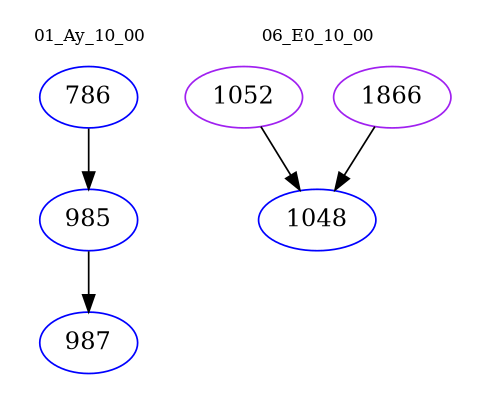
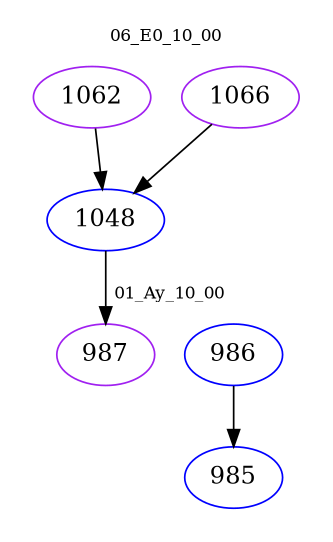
node "786": label "786" -> "986"
node "1052": label "1052" -> "1062"
node "1866": label "1866" -> "1066"
edge "985" -> "987": now "1048" -> "987"
node "987": color blue -> purple
